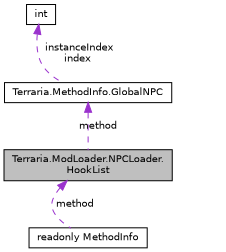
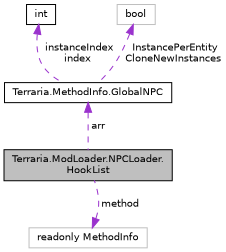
node "bool": added
edge "Terraria.ModLoader.NPCLoader. HookList" -> "Terraria.MethodInfo.GlobalNPC": label " method" -> " arr"
edge "readonly MethodInfo" -> "Terraria.ModLoader.NPCLoader. HookList": reversed
node "readonly MethodInfo": color black -> grey75
